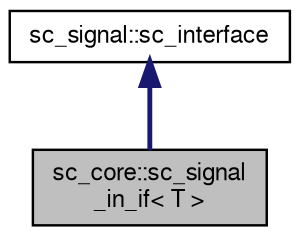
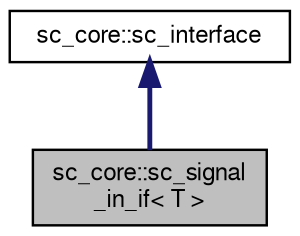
node "sc_signal::sc_interface": label "sc_signal::sc_interface" -> "sc_core::sc_interface"
